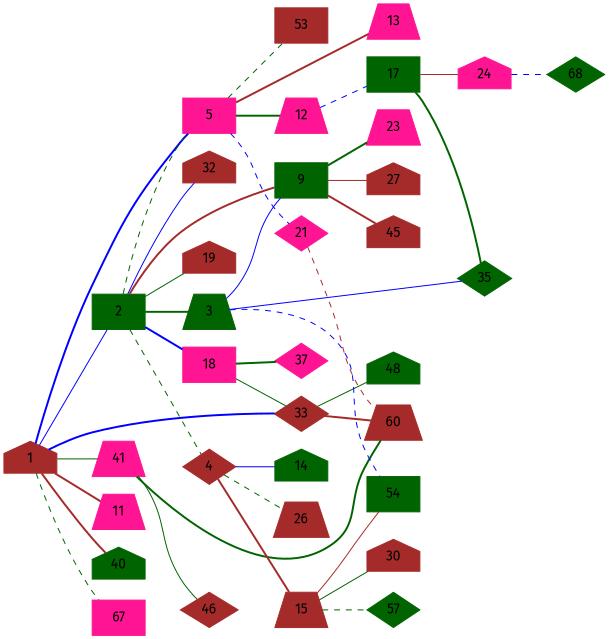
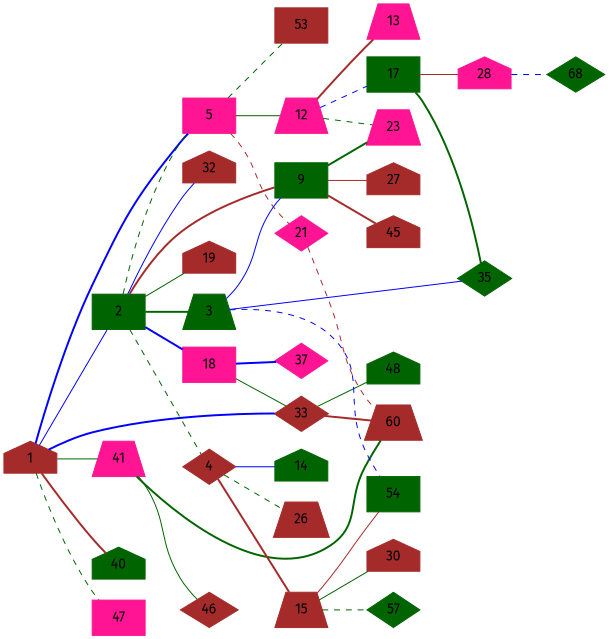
edge "13" -- "5": now "13" -- "12"
node "24": label "24" -> "28"
edge "5" -- "12": style bold -> solid
edge "12" -- "23": added
edge "5" -- "21": color blue -> brown
edge "37" -- "18": color darkgreen -> blue
node "11": removed
node "67": label "67" -> "47"
